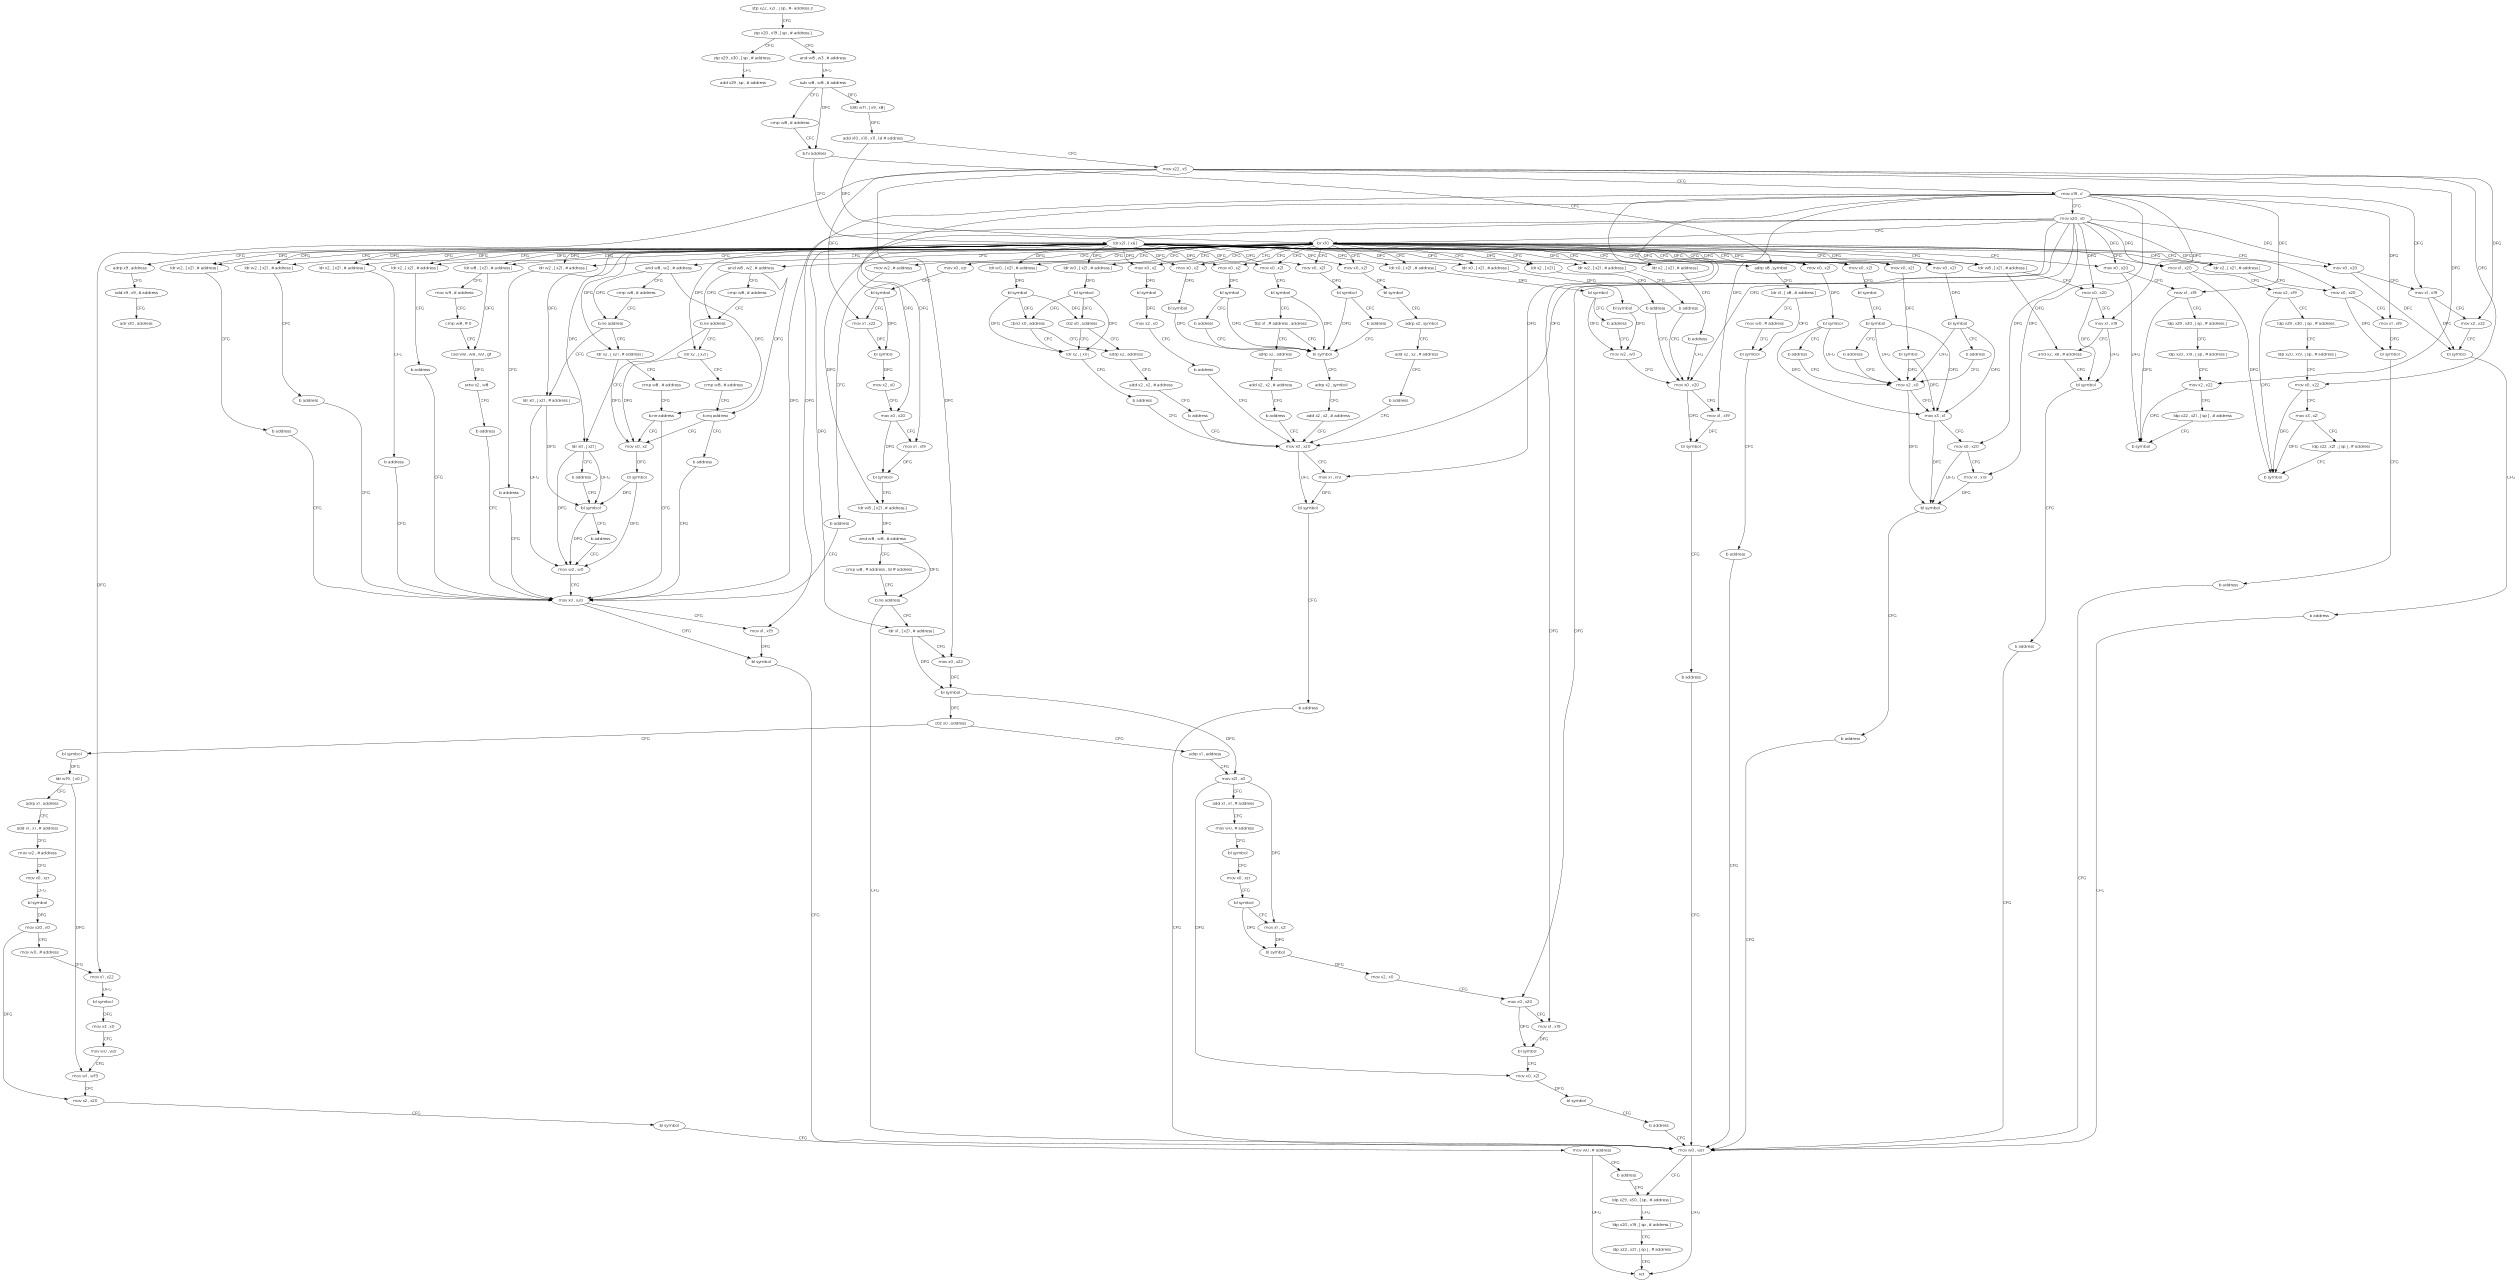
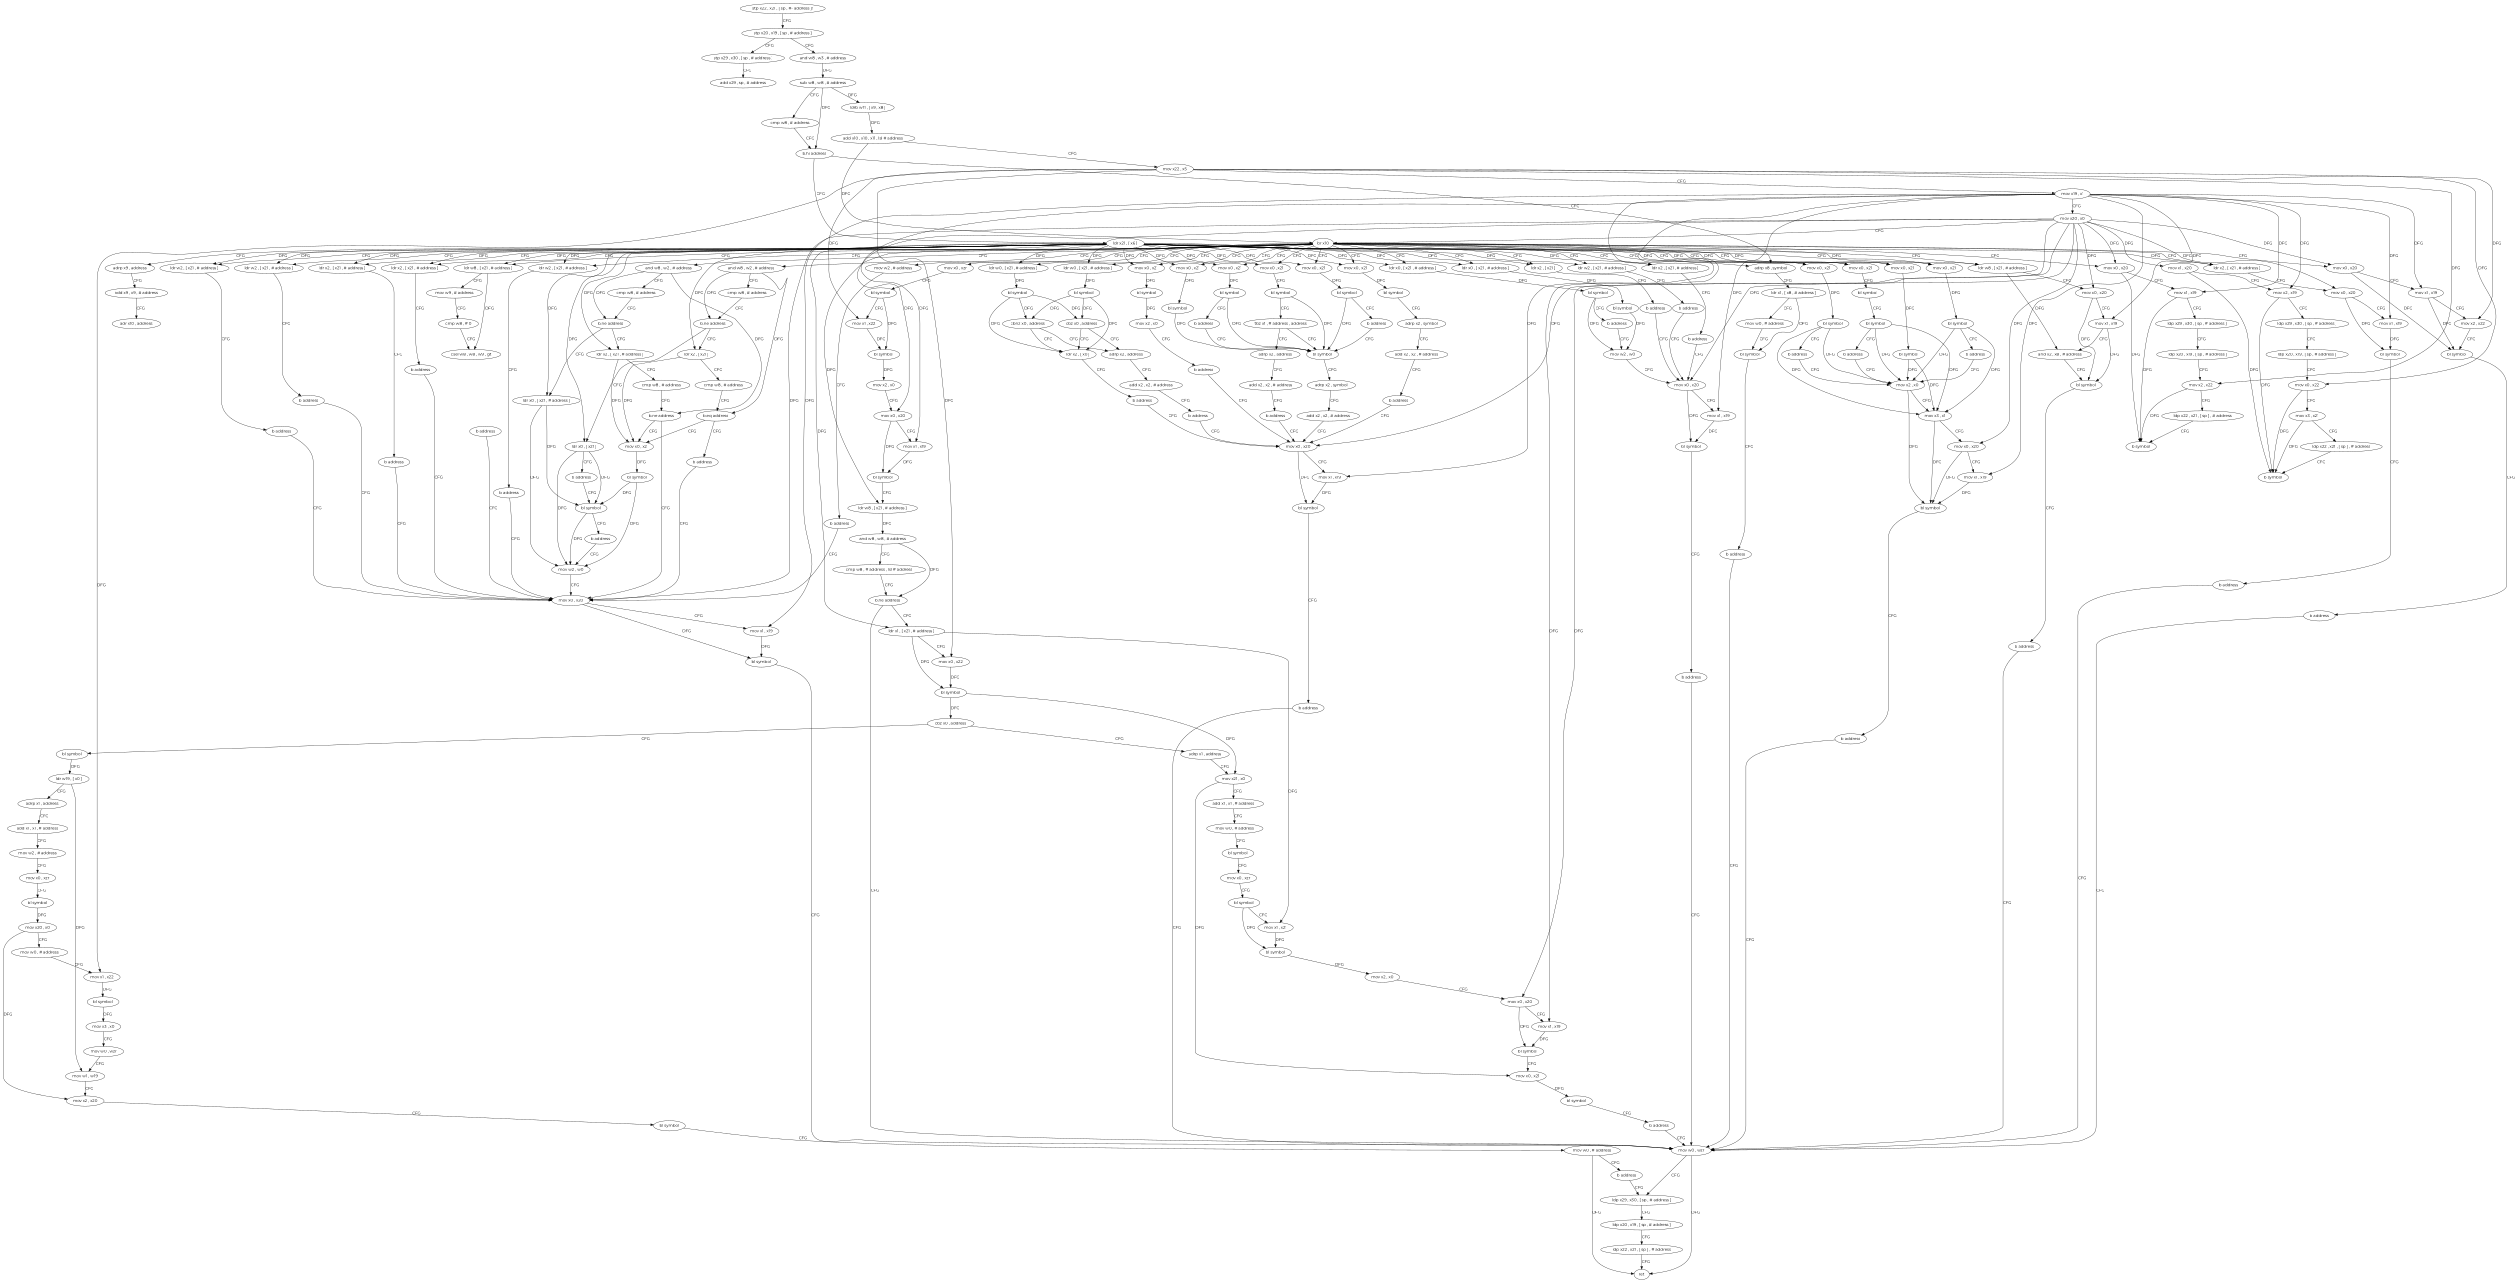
edge "mov x19 , x1" -> "mov x2 , x19": added, label "DFG"
edge "br x10" -> "mov x1 , x20": removed, label "CFG"
node "sxtw x2 , w8": removed
edge "mov x21 , x0" -> "mov x1 , x21": now "ldr x1 , [ x21 , # address ]" -> "mov x1 , x21"
